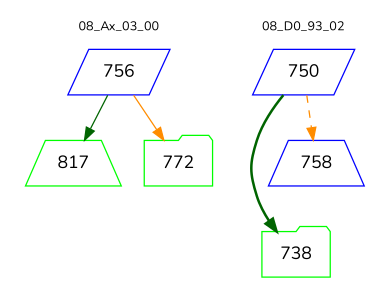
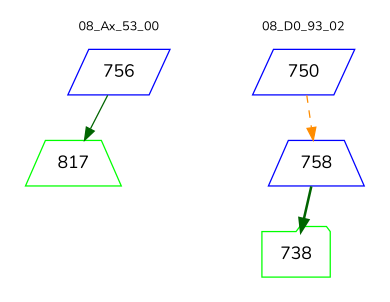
cluster "08_Ax_03_00": label "08_Ax_03_00" -> "08_Ax_53_00"
edge "750" -> "738": now "758" -> "738"
node "772": removed
